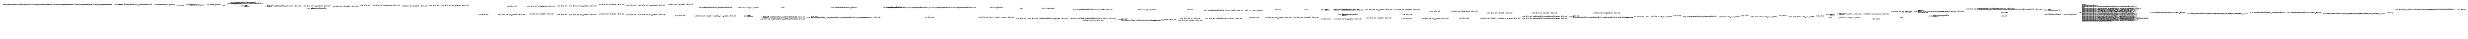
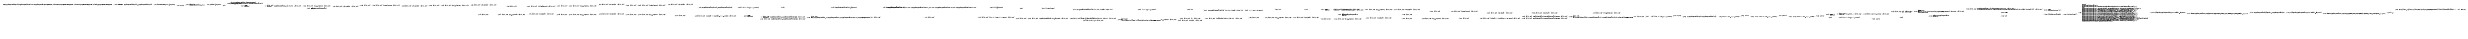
node "18: 0x006c": added
